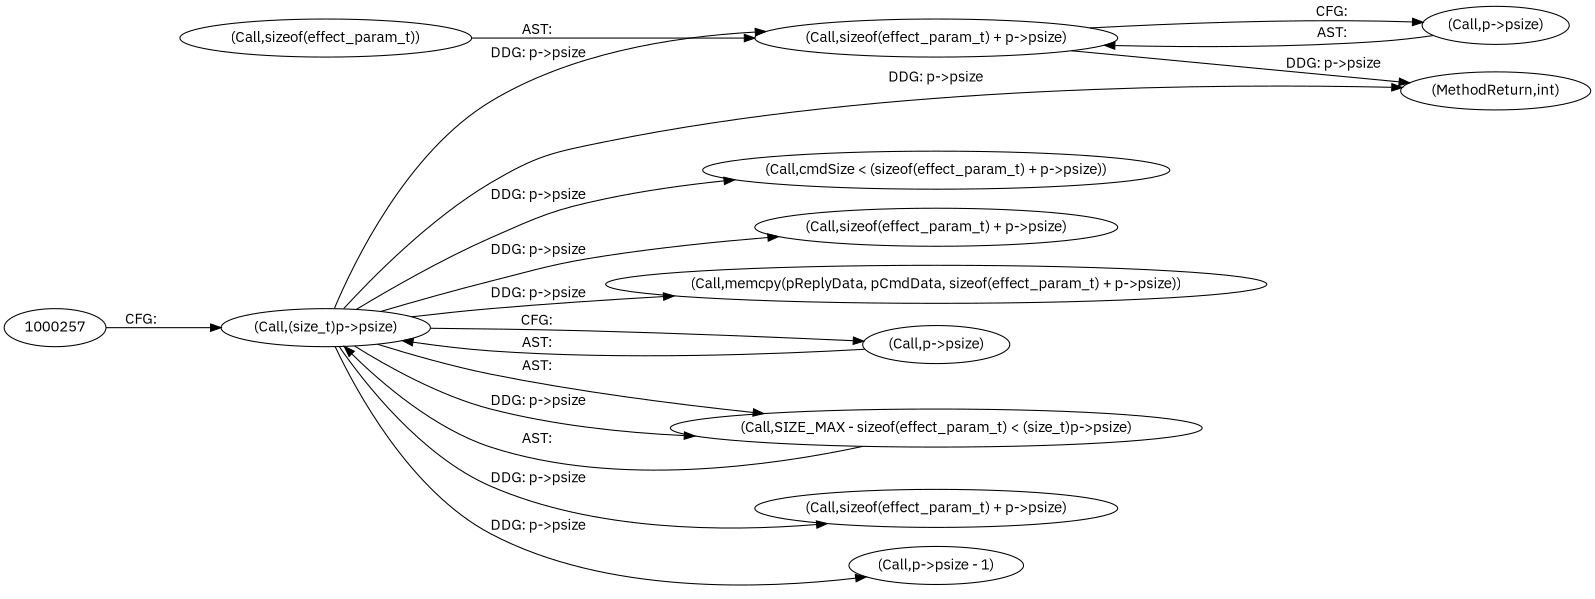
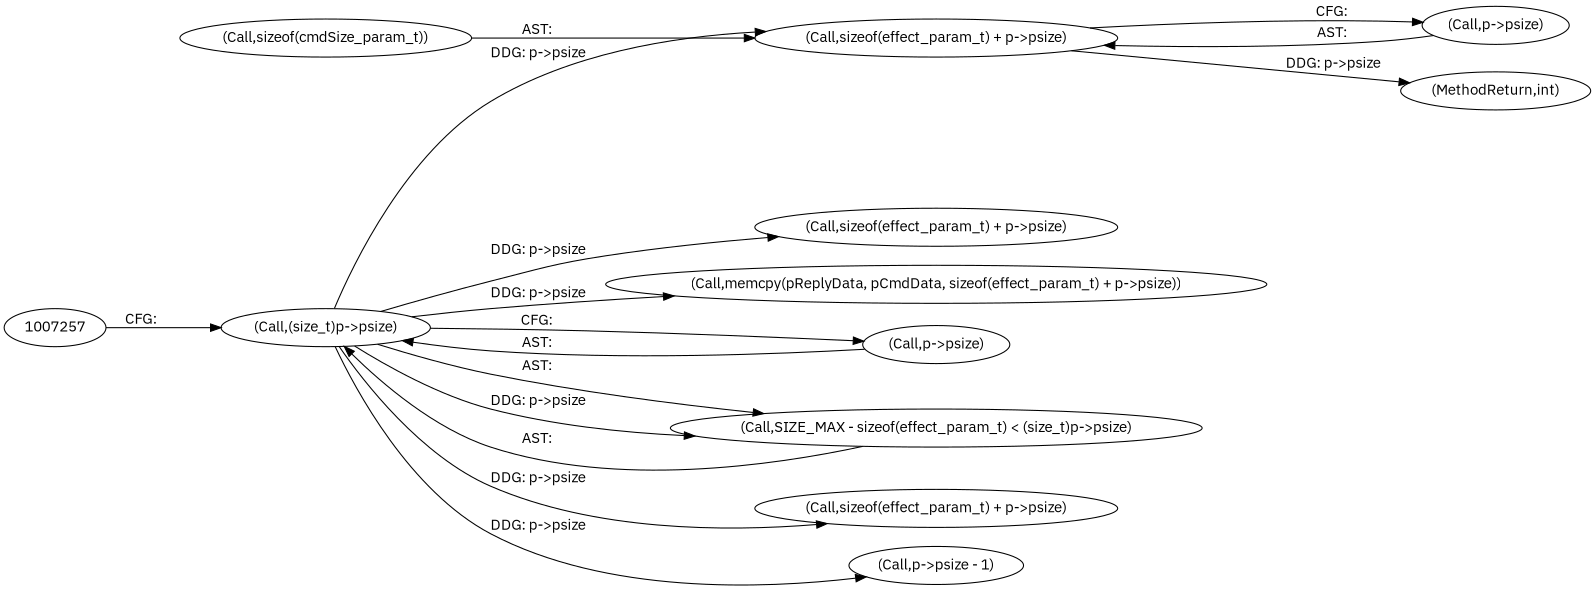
node "(Call,sizeof(effect_param_t))": label "(Call,sizeof(effect_param_t))" -> "(Call,sizeof(cmdSize_param_t))"
edge "(Call,(size_t)p->psize)" -> "(MethodReturn,int)": removed, label "DDG: p->psize"
node "(Call,cmdSize < (sizeof(effect_param_t) + p->psize))": removed
node "1000257": label "1000257" -> "1007257"
